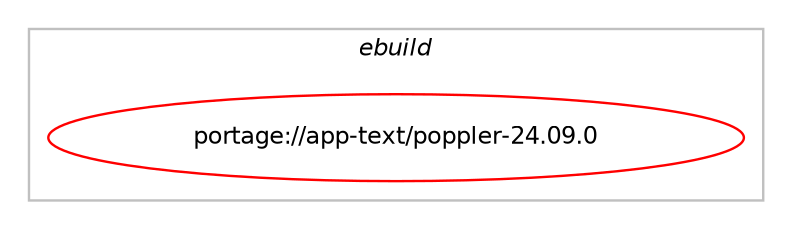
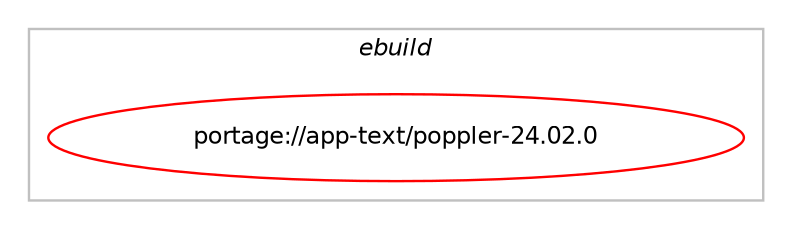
node "portage://app-text/poppler-24.09.0": label "portage://app-text/poppler-24.09.0" -> "portage://app-text/poppler-24.02.0"
